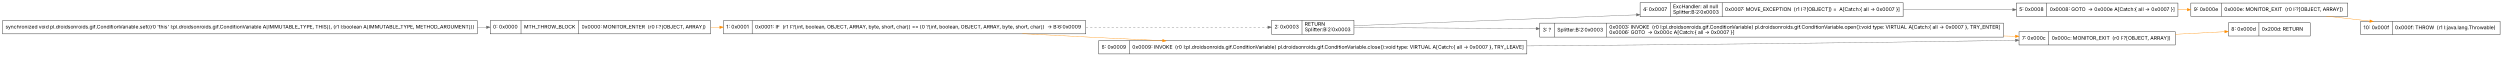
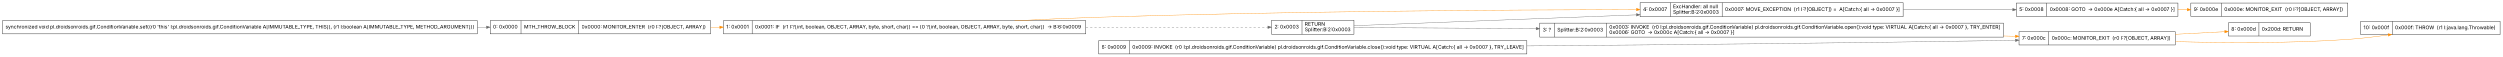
edge "9: 0x000e" -> "10: 0x000f": now "7: 0x000c" -> "10: 0x000f"
edge "1: 0x0001" -> "6: 0x0009": now "1: 0x0001" -> "4: 0x0007"
